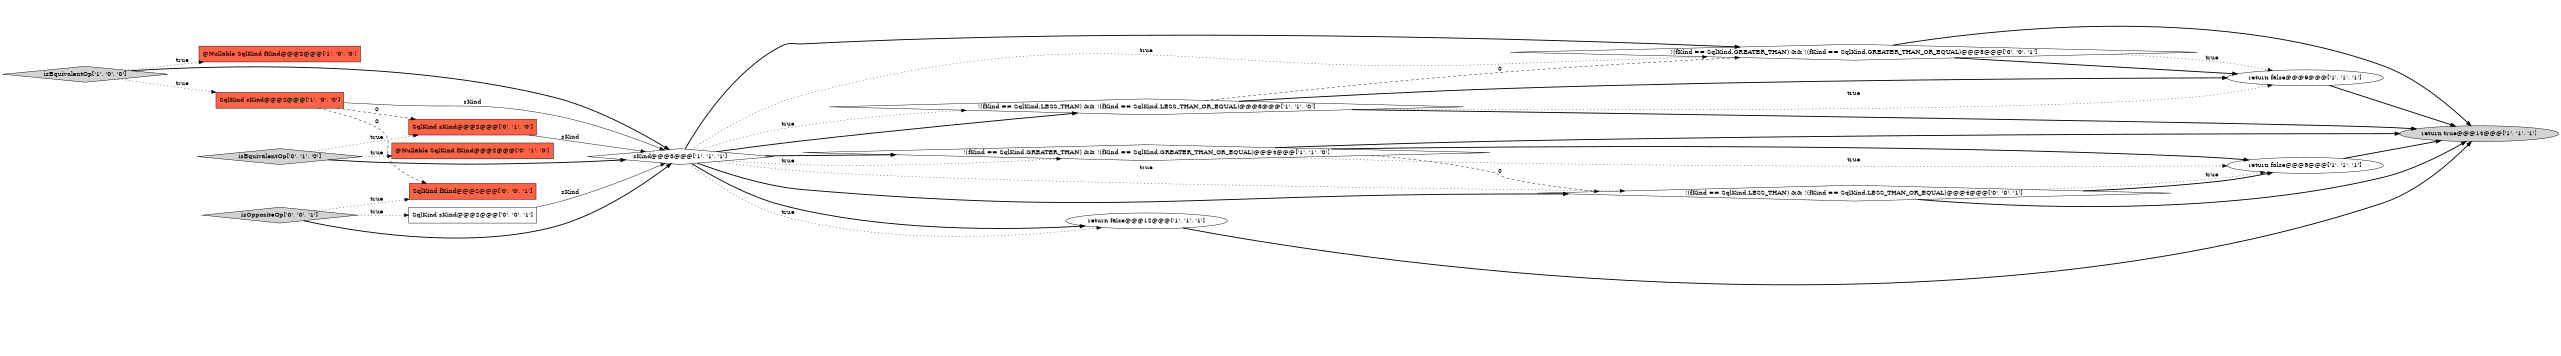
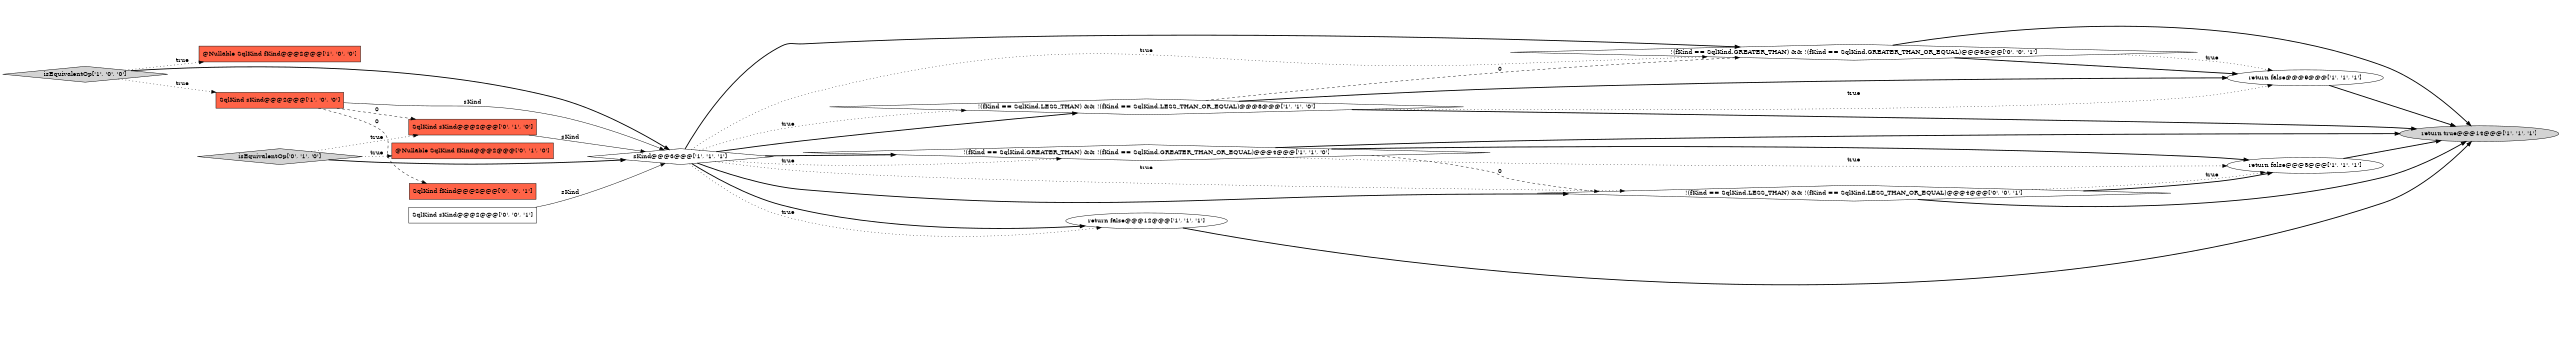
node "isOppositeOp['0', '0', '1']": removed
